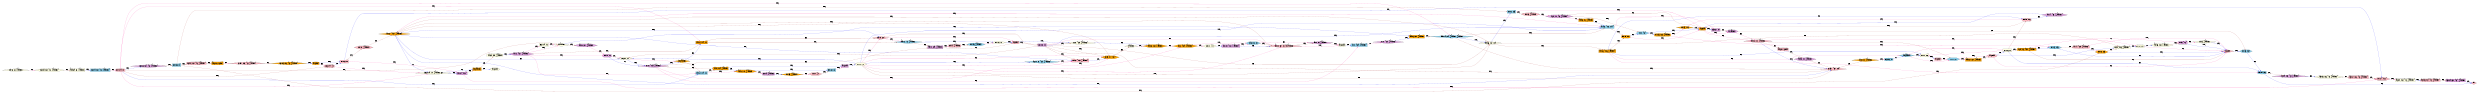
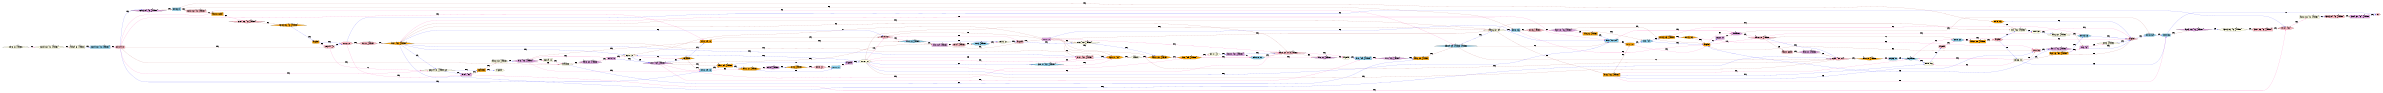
edge "ldr x21 , [ x27 , x19 ]" -> "cmp x21 , x0": now "ldr x21 , [ x27 , x19 ]" -> "b.hi address"
node "ldr w4 , [ x20 , # address ]": removed
node "mov x22 , x0": shape folder -> hexagon
